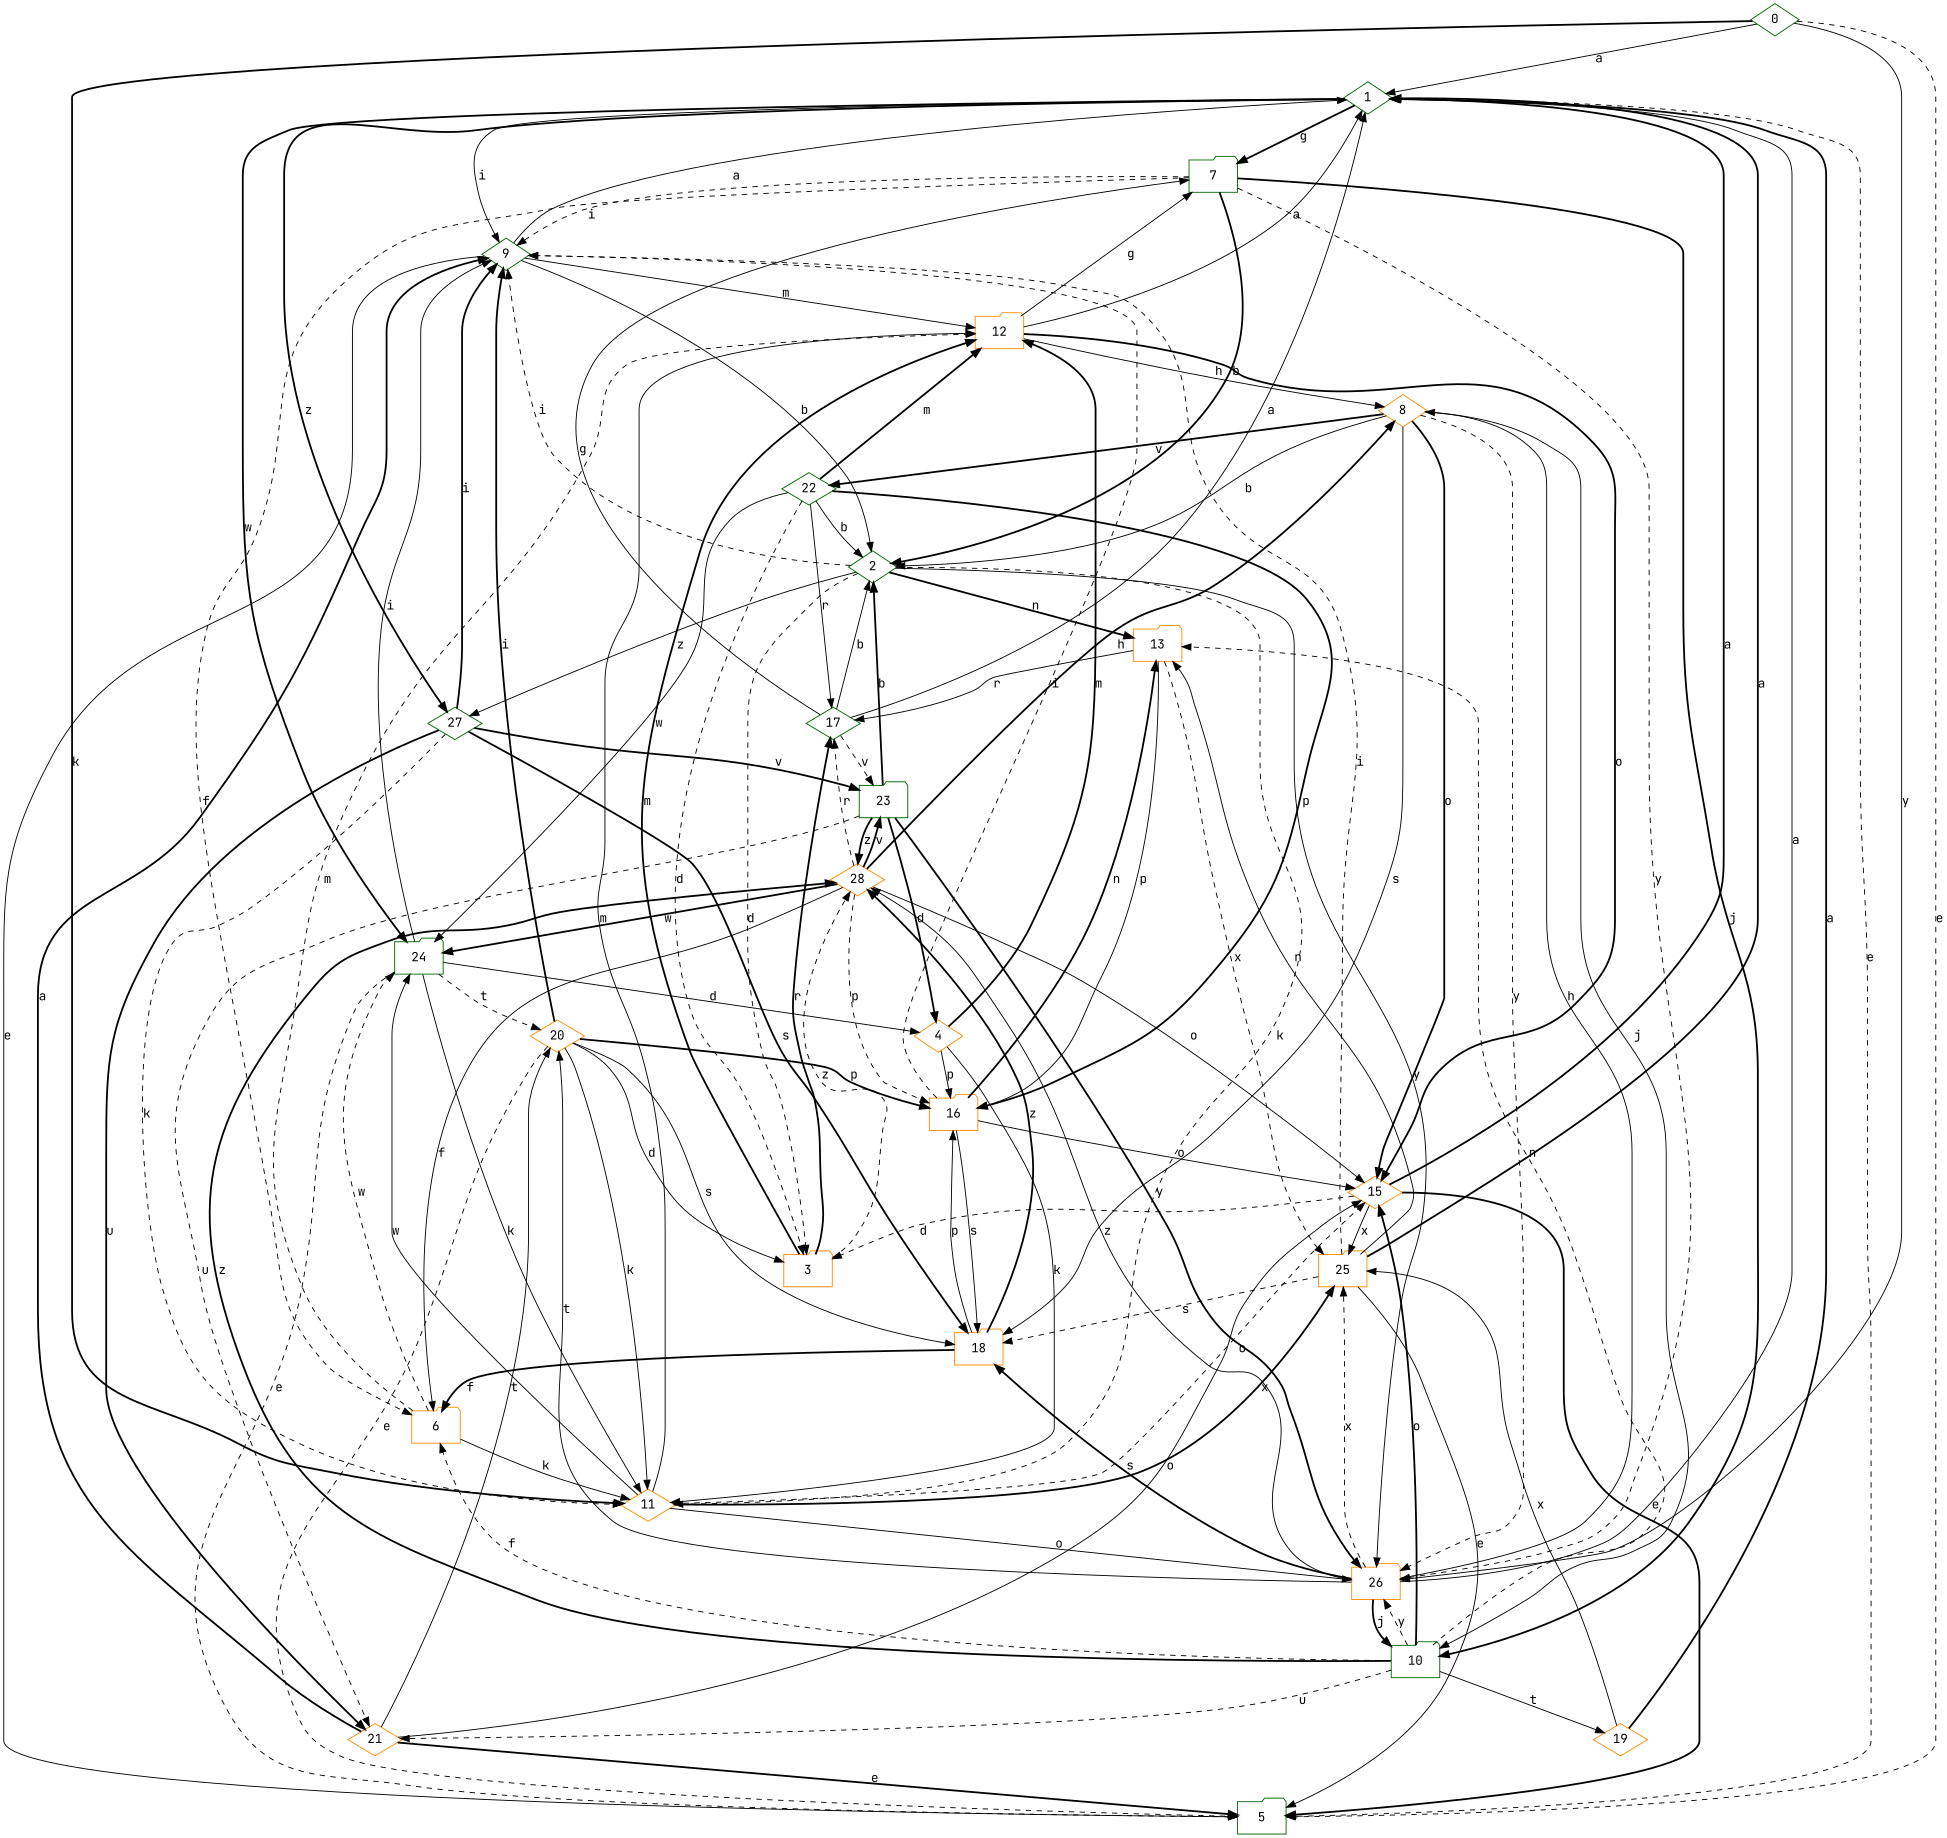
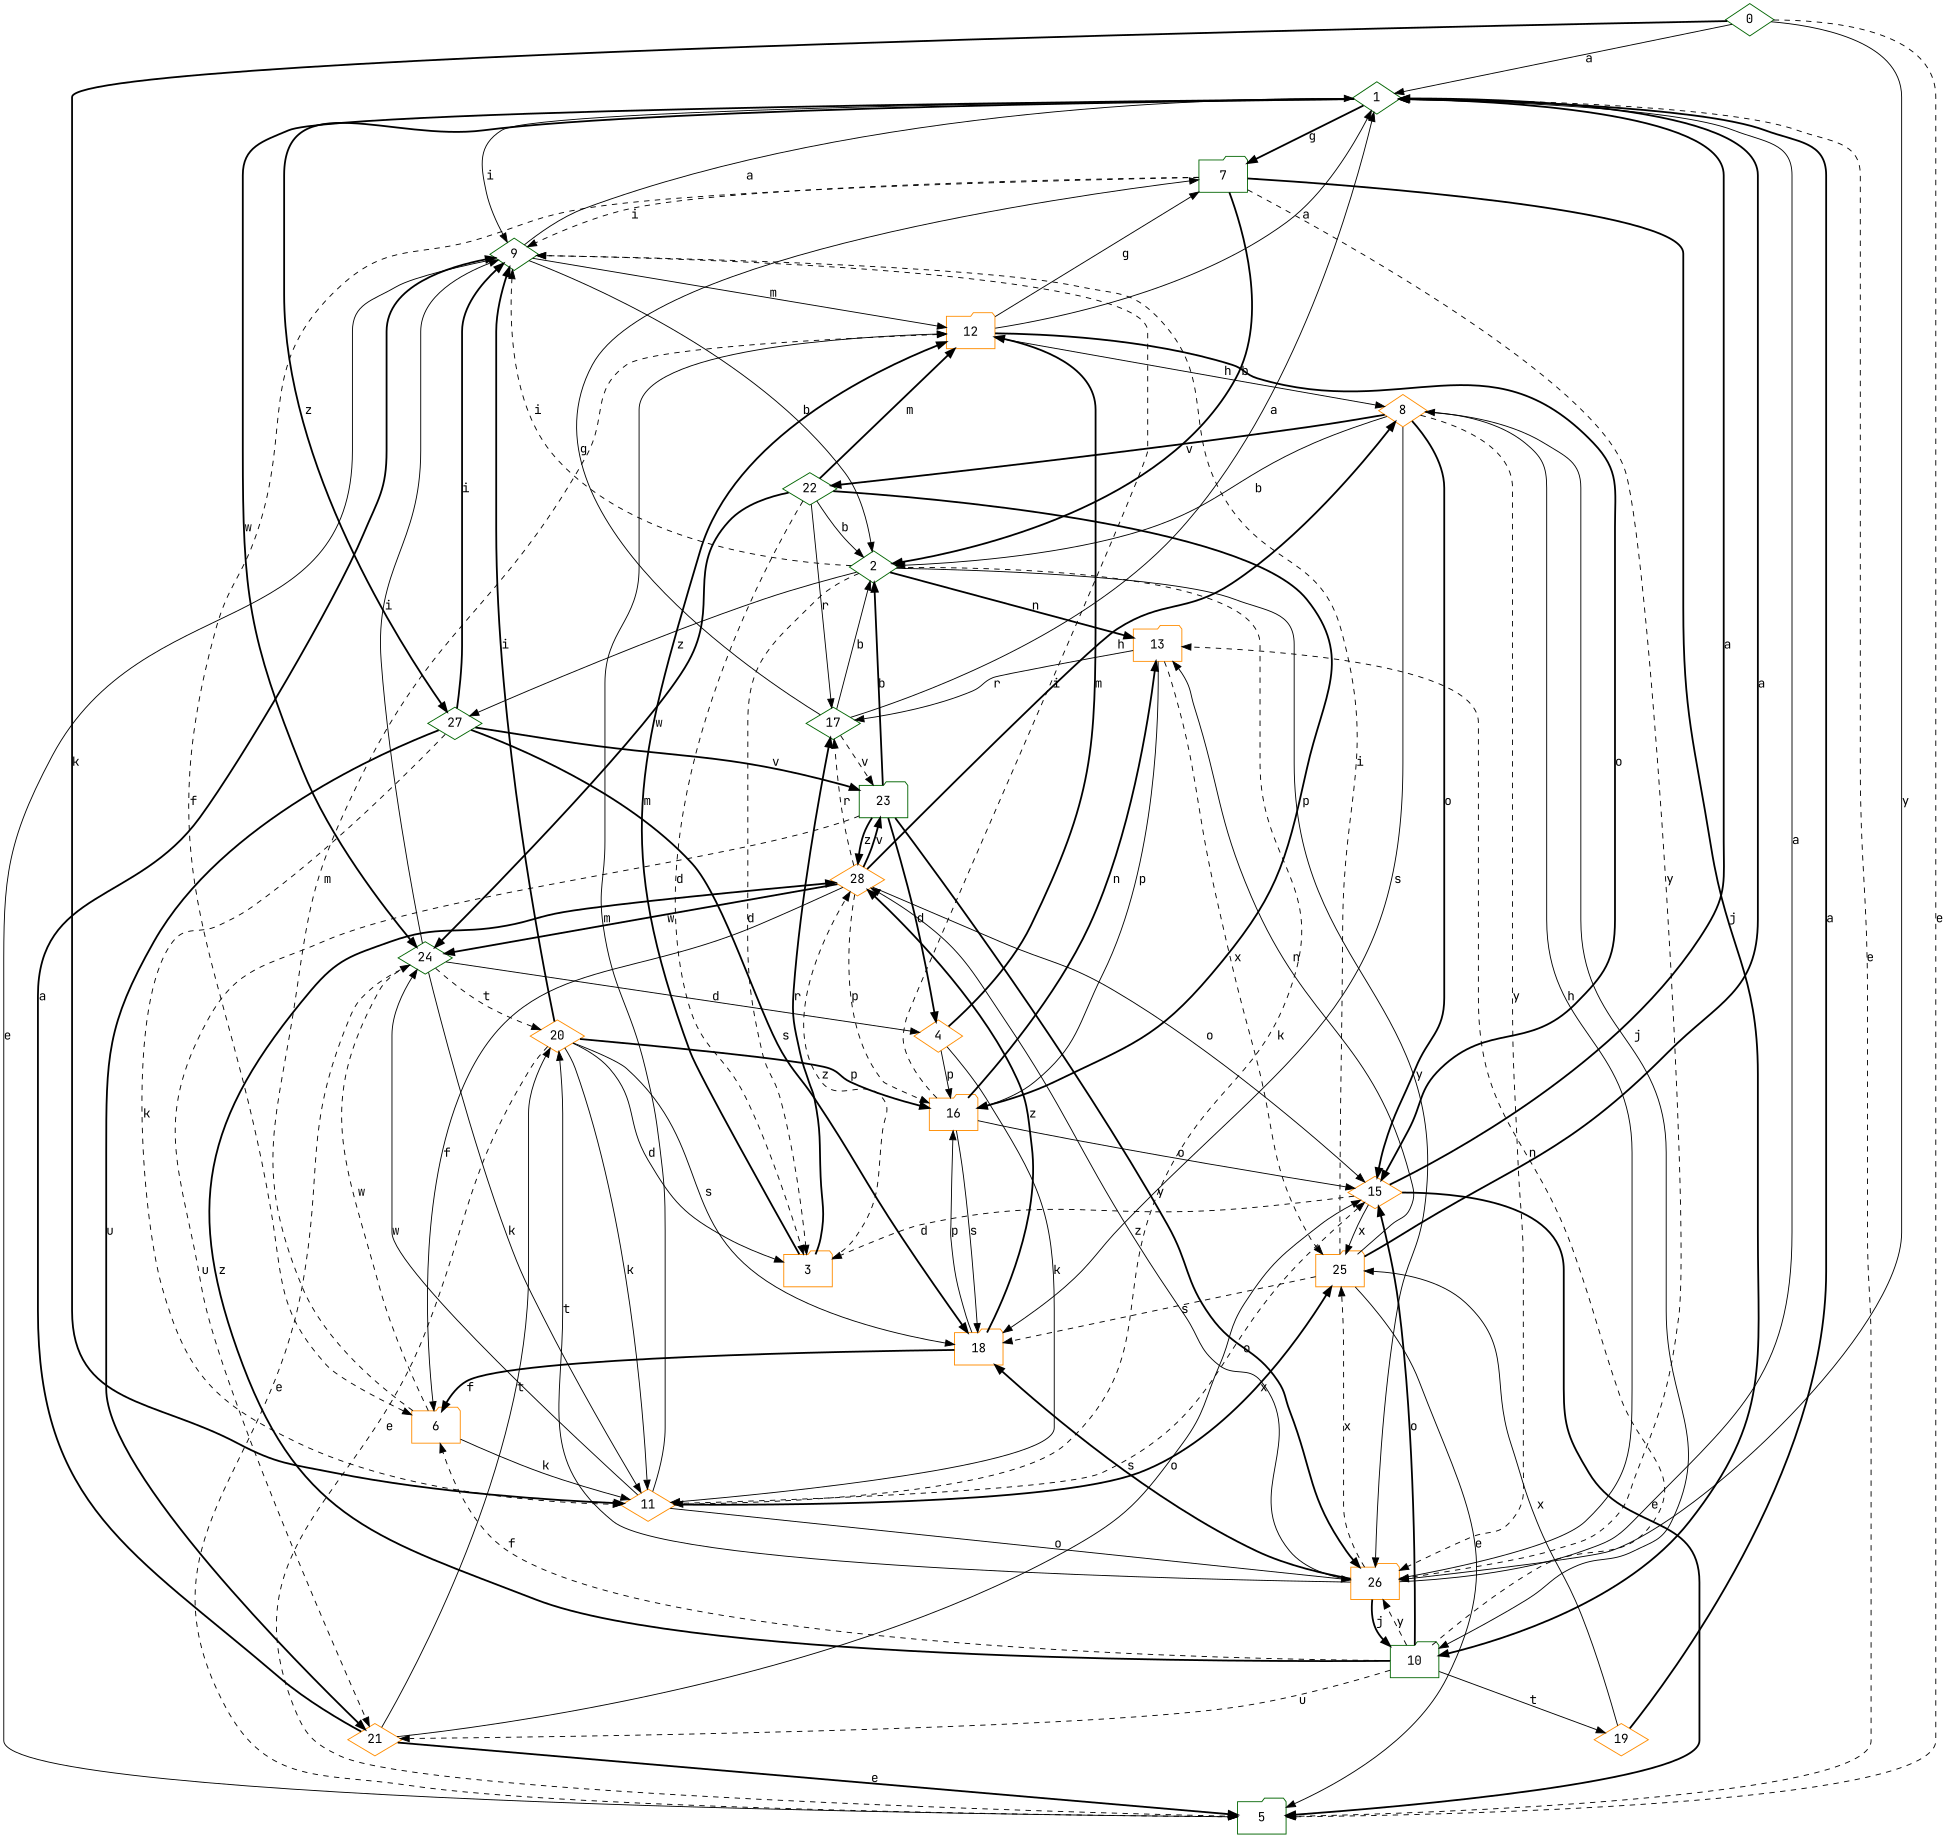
edge "22" -> "24": style solid -> bold
node "24": shape folder -> diamond
